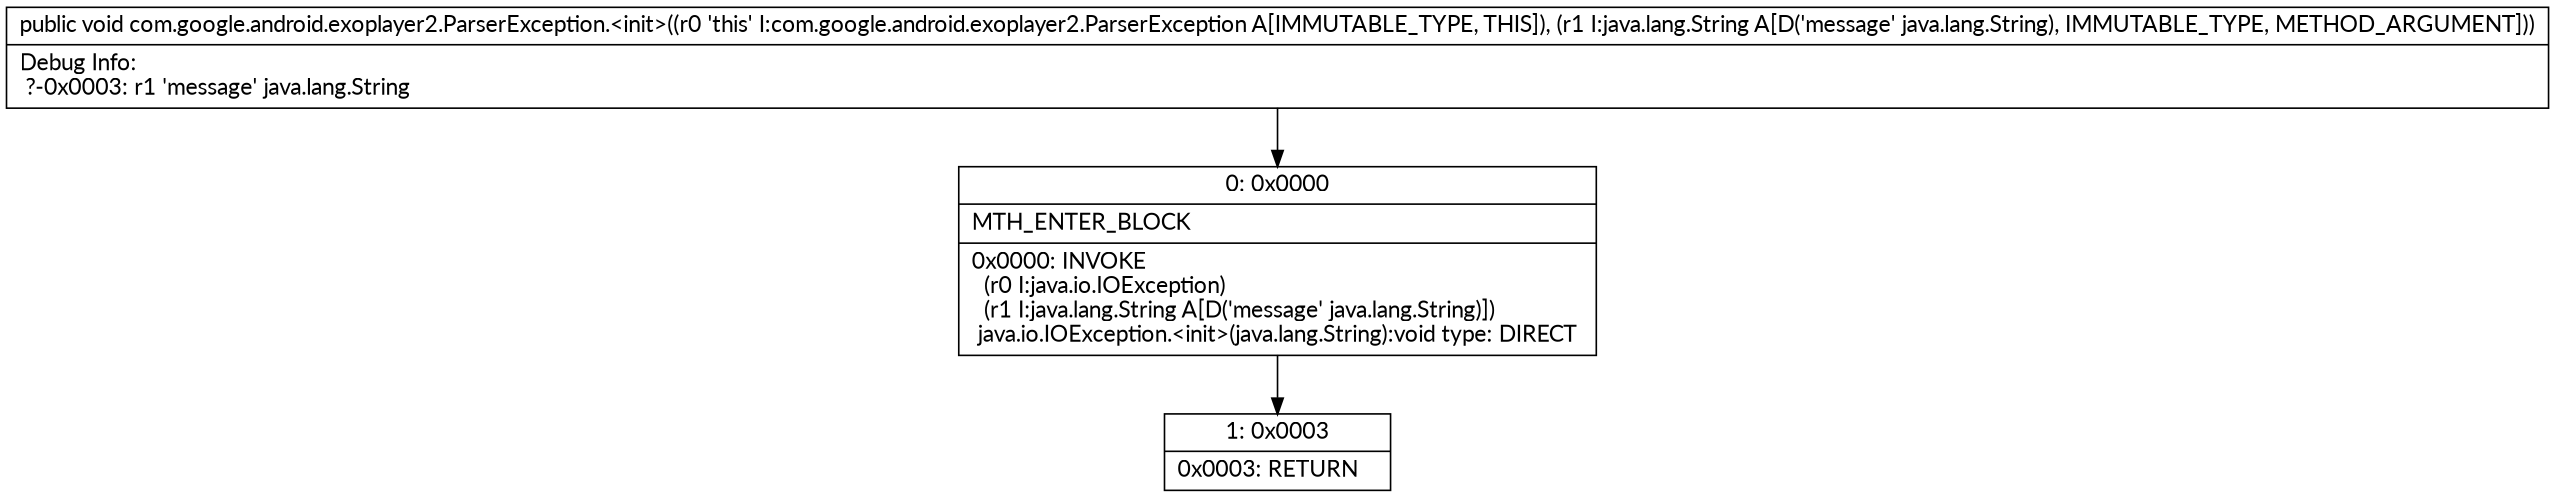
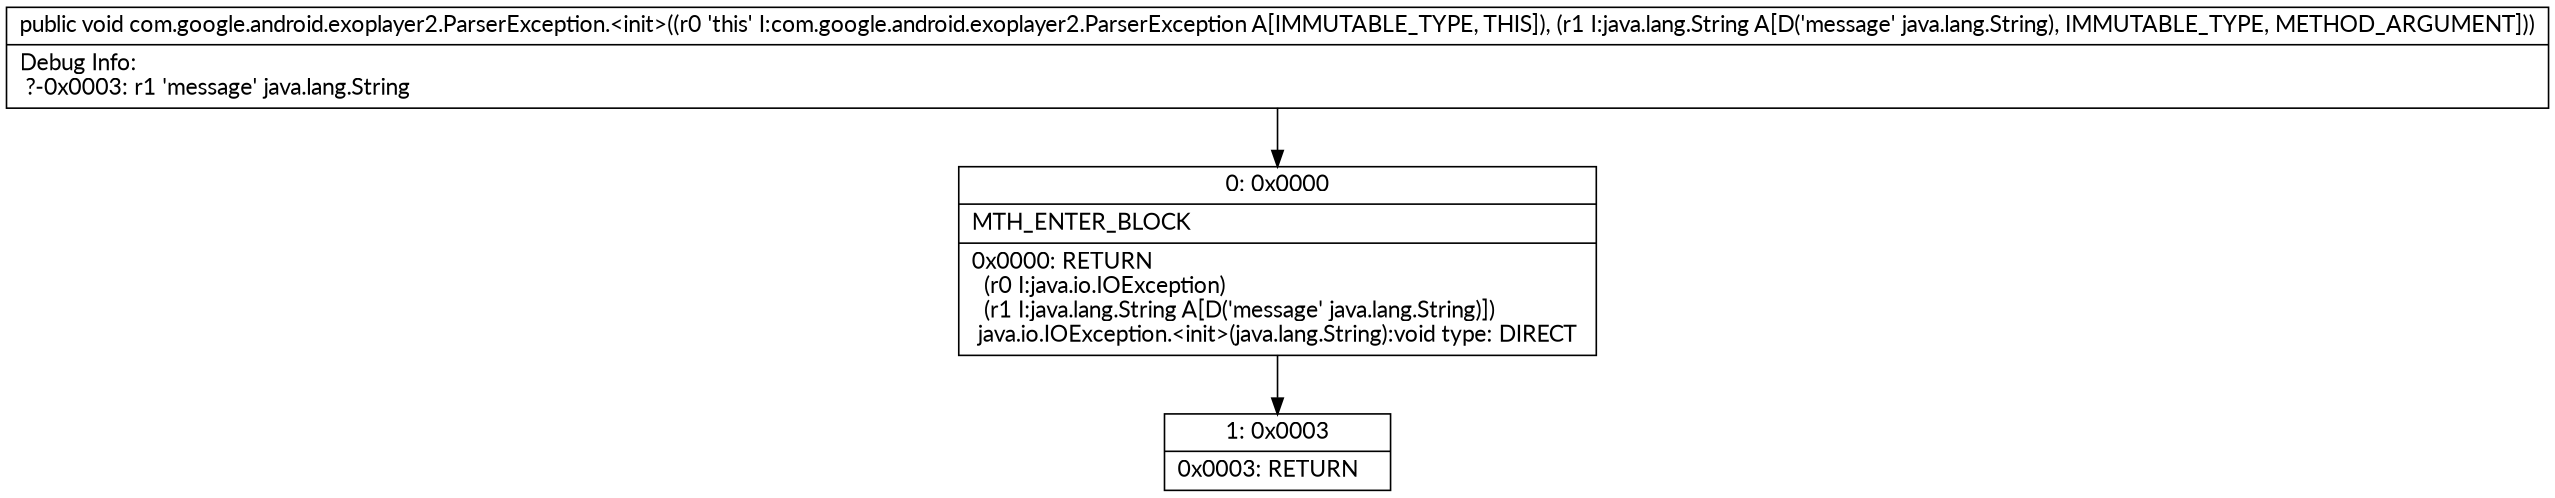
node "0: 0x0000": text "0x0000: INVOKE" -> "0x0000: RETURN"
